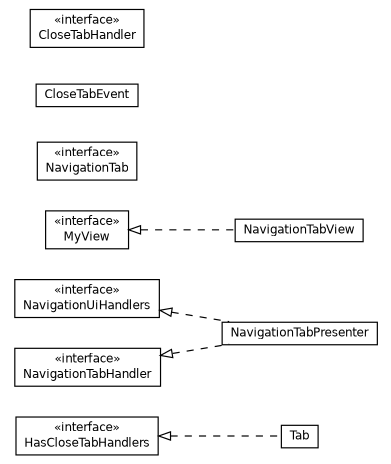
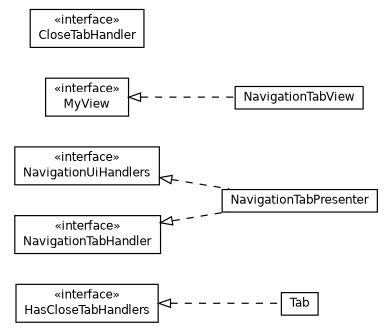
node "CloseTabEvent": removed
node "NavigationTab": removed
